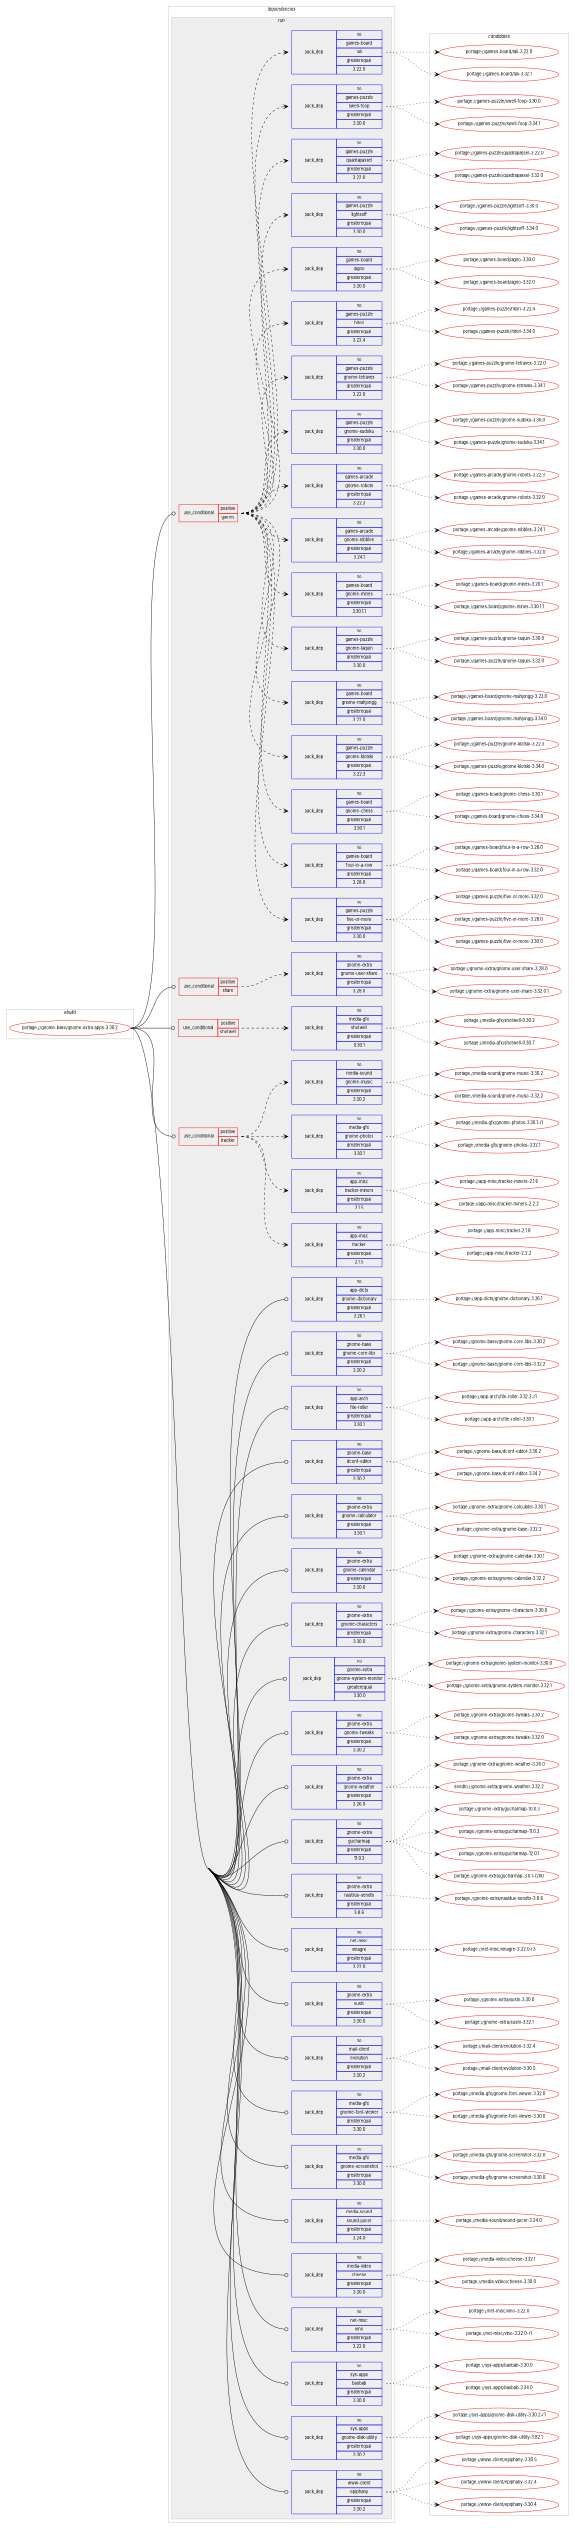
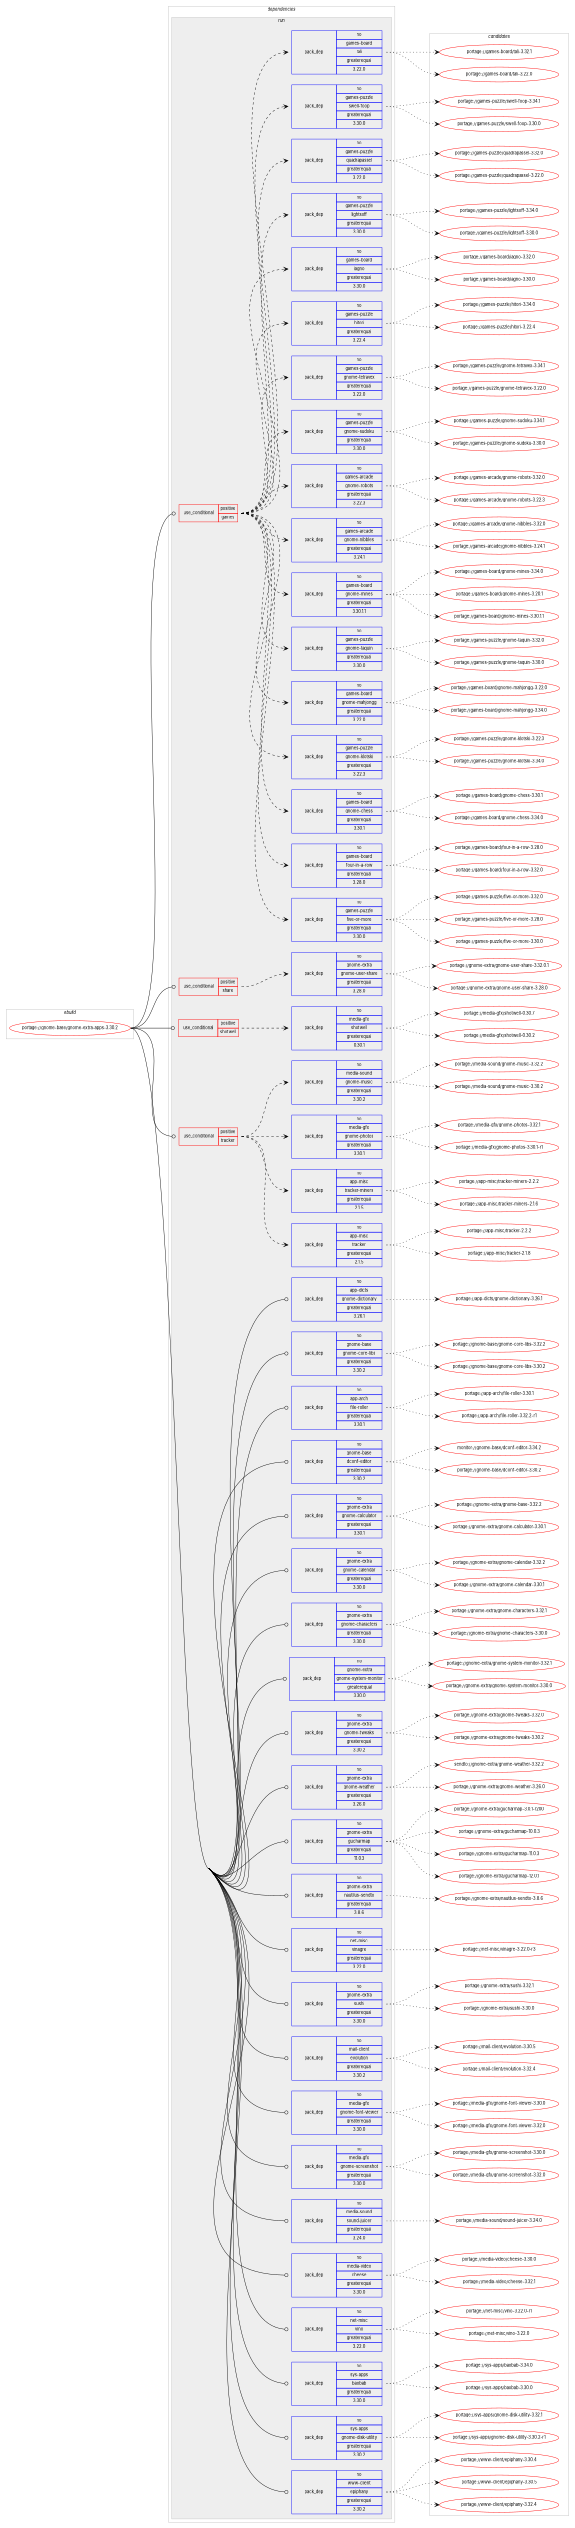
node "portage://games-board/gnome-mines-3.34.0": added
node "portage://gnome-base/dconf-editor-3.34.2": label "portage://gnome-base/dconf-editor-3.34.2" -> "monitor://gnome-base/dconf-editor-3.34.2"
node "portage://sys-apps/gnome-disk-utility-3.82.1": label "portage://sys-apps/gnome-disk-utility-3.82.1" -> "portage://sys-apps/gnome-disk-utility-3.32.1"
